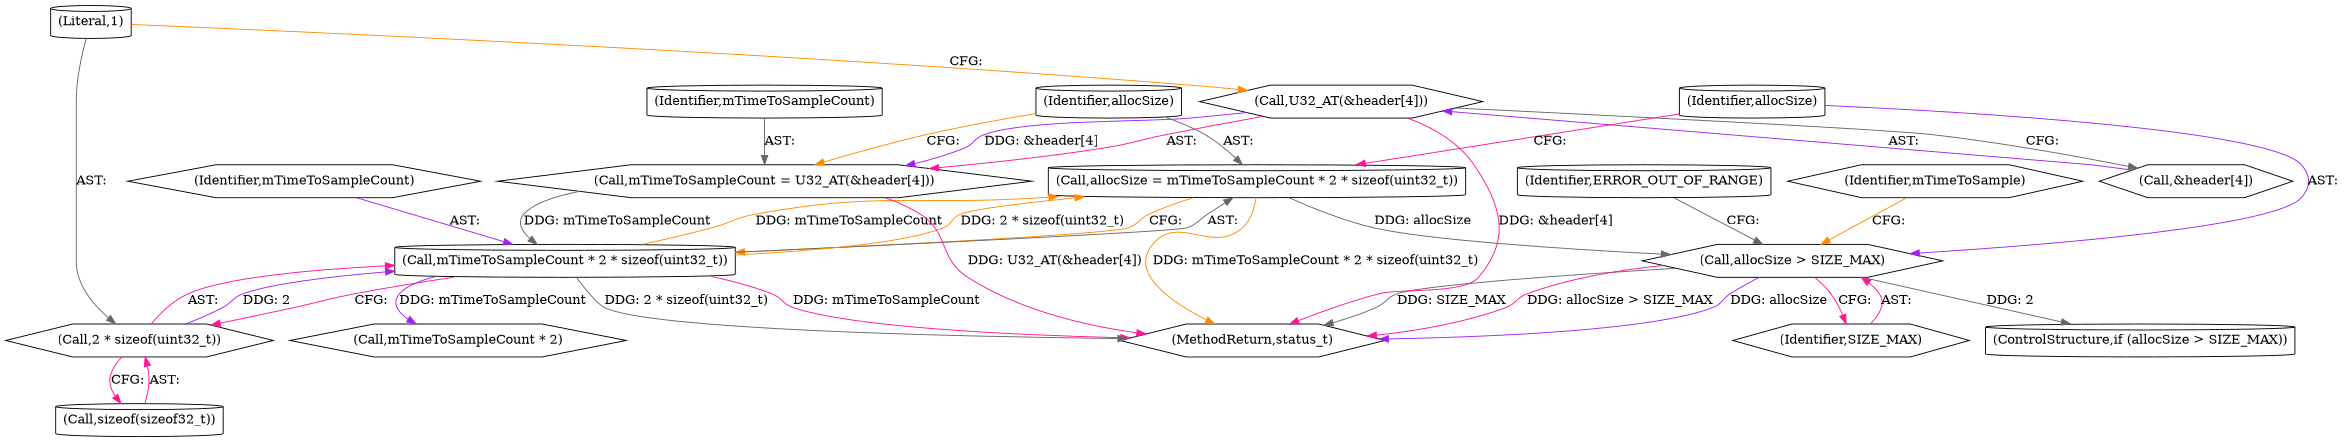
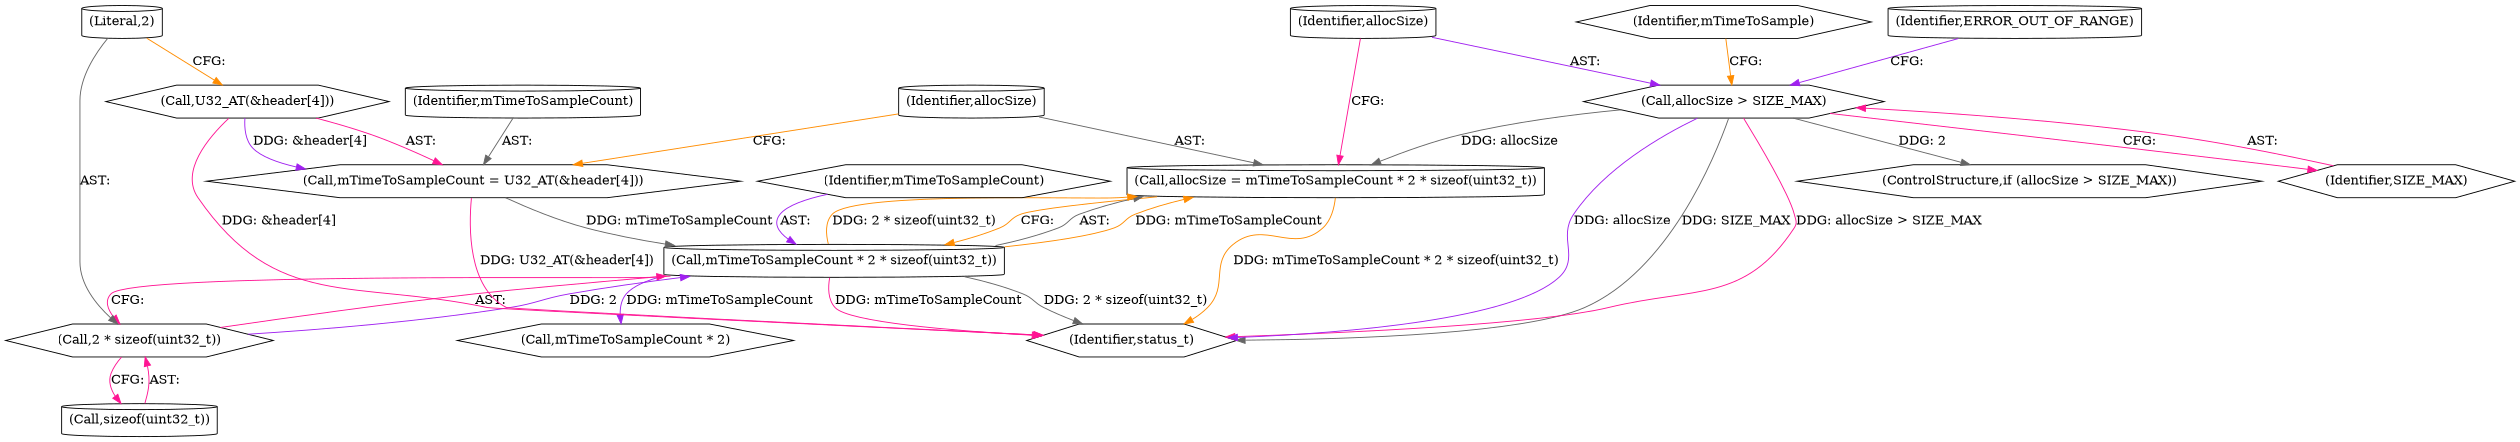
node "(Literal,1)": label "(Literal,1)" -> "(Literal,2)"
node "(Call,&header[4])": removed
edge "(Identifier,ERROR_OUT_OF_RANGE)" -> "(Call,allocSize > SIZE_MAX)": color gray40 -> purple
edge "(Call,allocSize = mTimeToSampleCount * 2 * sizeof(uint32_t))" -> "(Call,allocSize > SIZE_MAX)": reversed
node "(MethodReturn,status_t)": label "(MethodReturn,status_t)" -> "(Identifier,status_t)"
node "(ControlStructure,if (allocSize > SIZE_MAX))": shape cylinder -> hexagon
node "(Call,sizeof(sizeof32_t))": label "(Call,sizeof(sizeof32_t))" -> "(Call,sizeof(uint32_t))"
